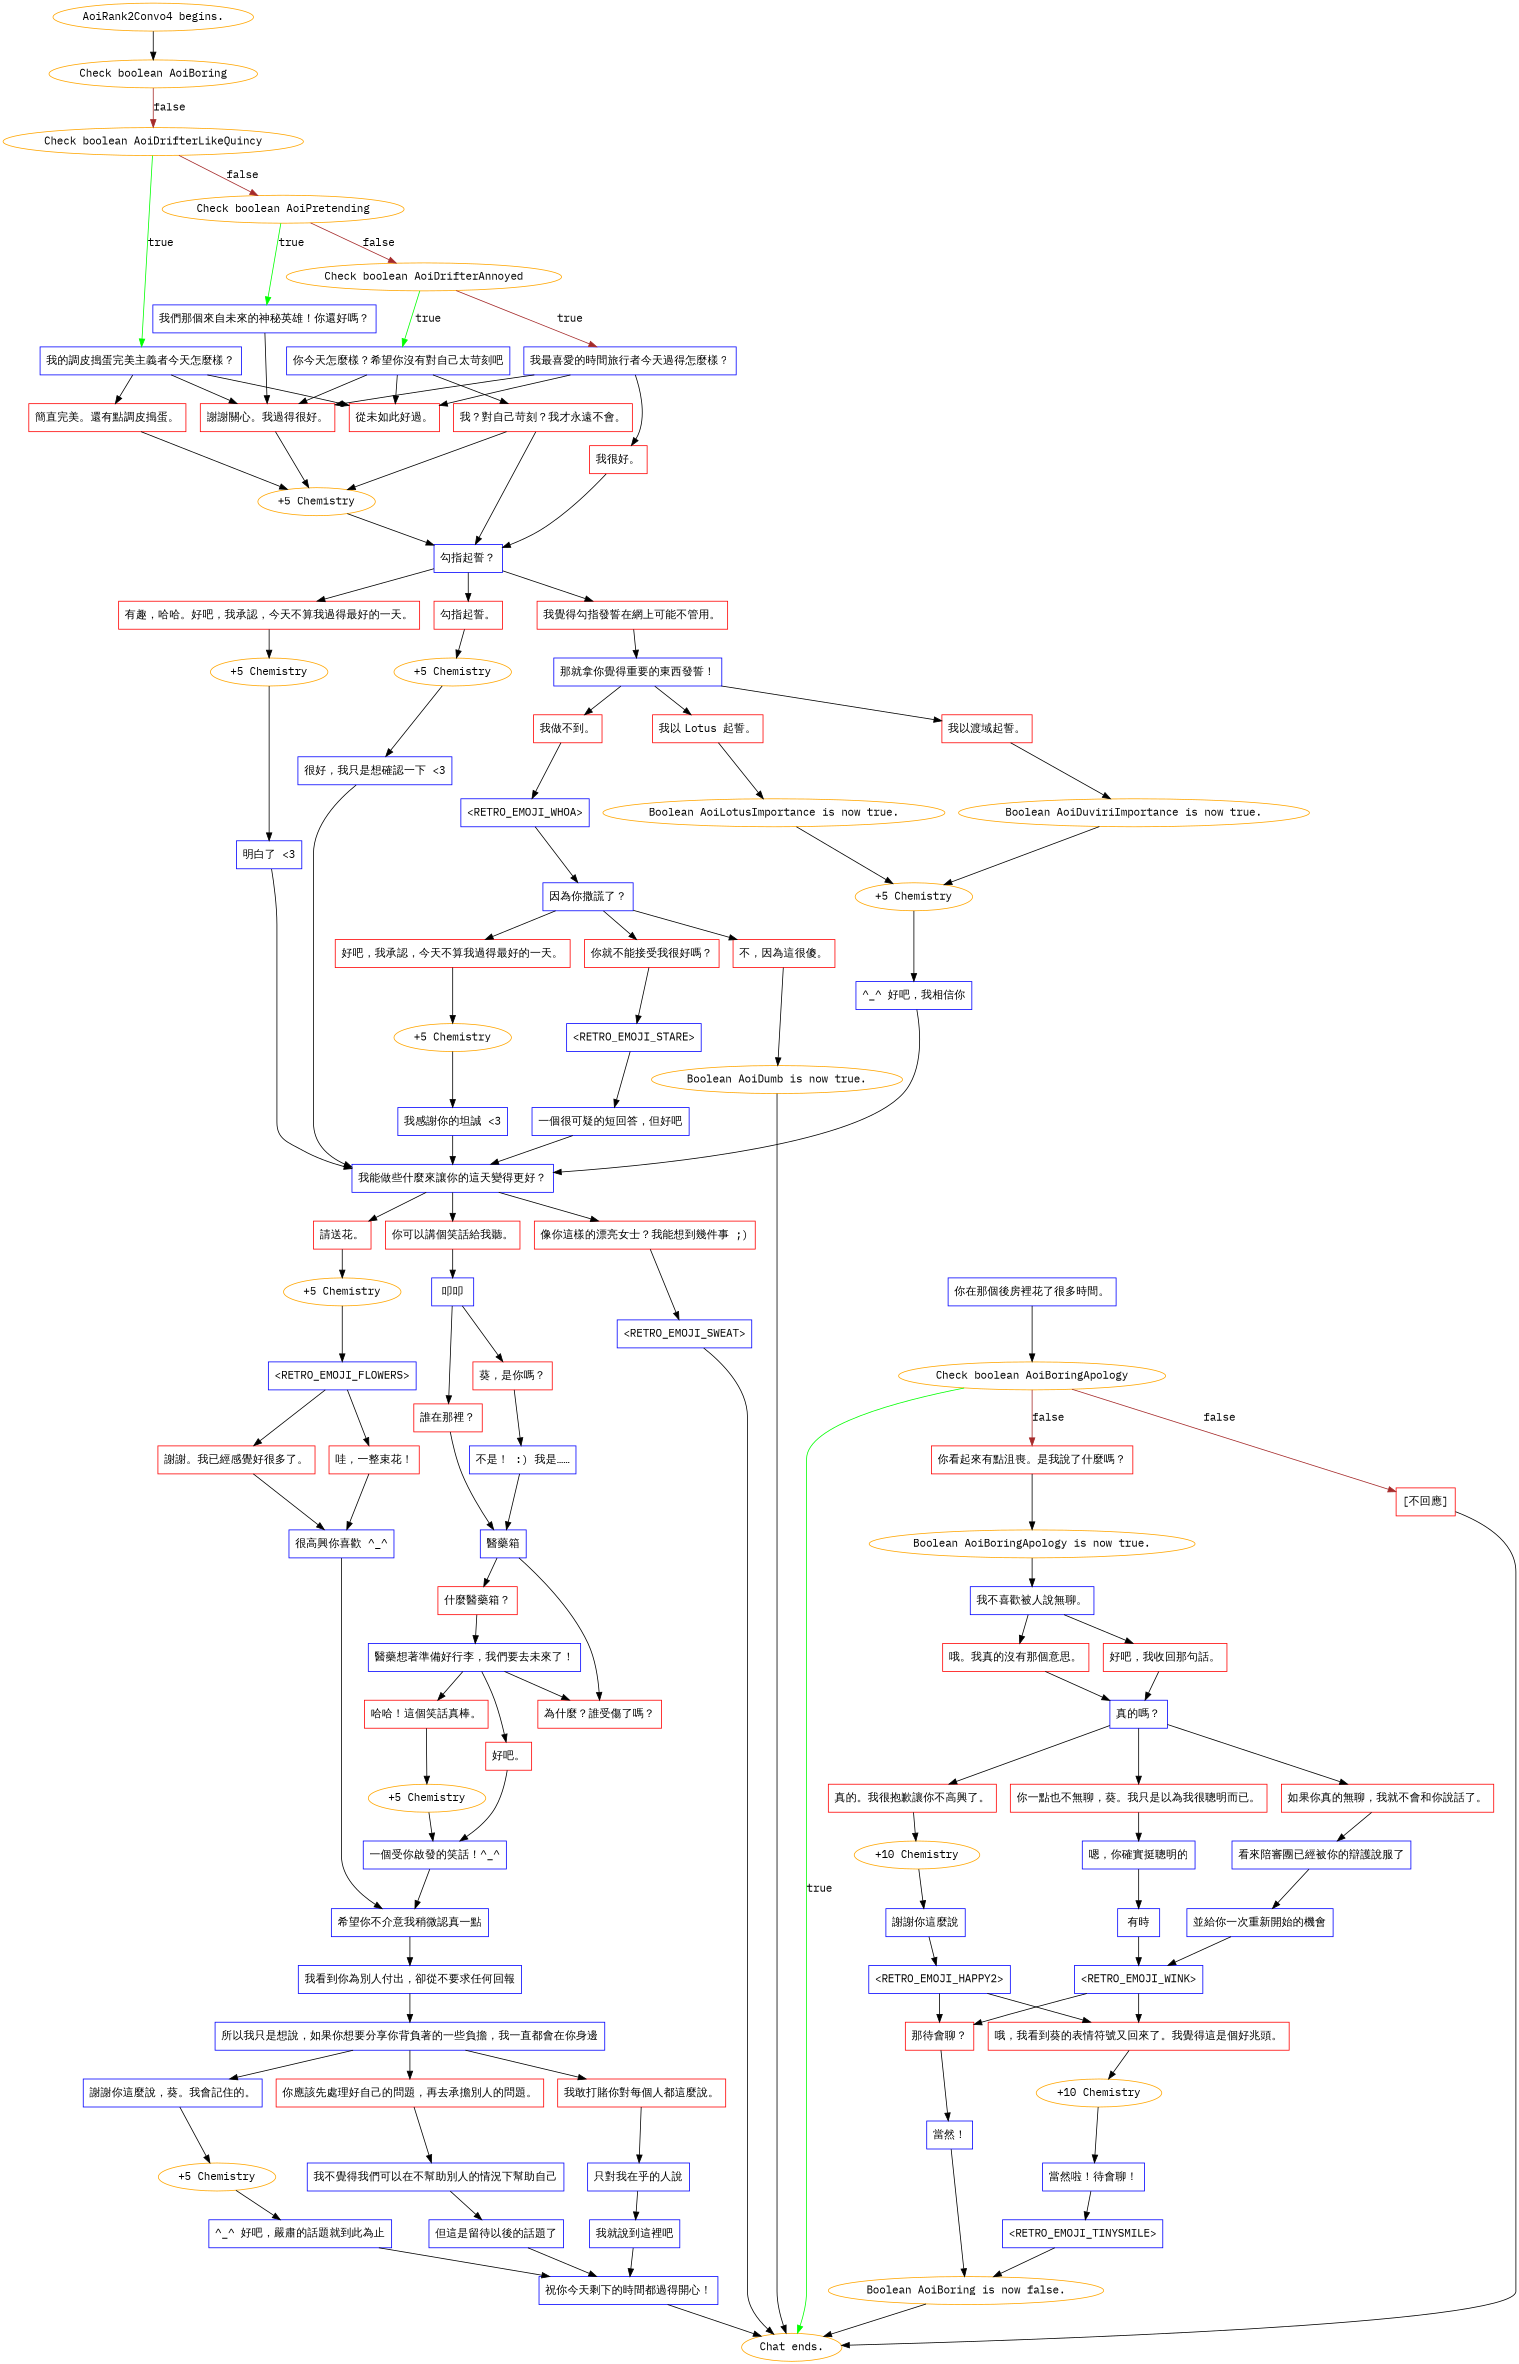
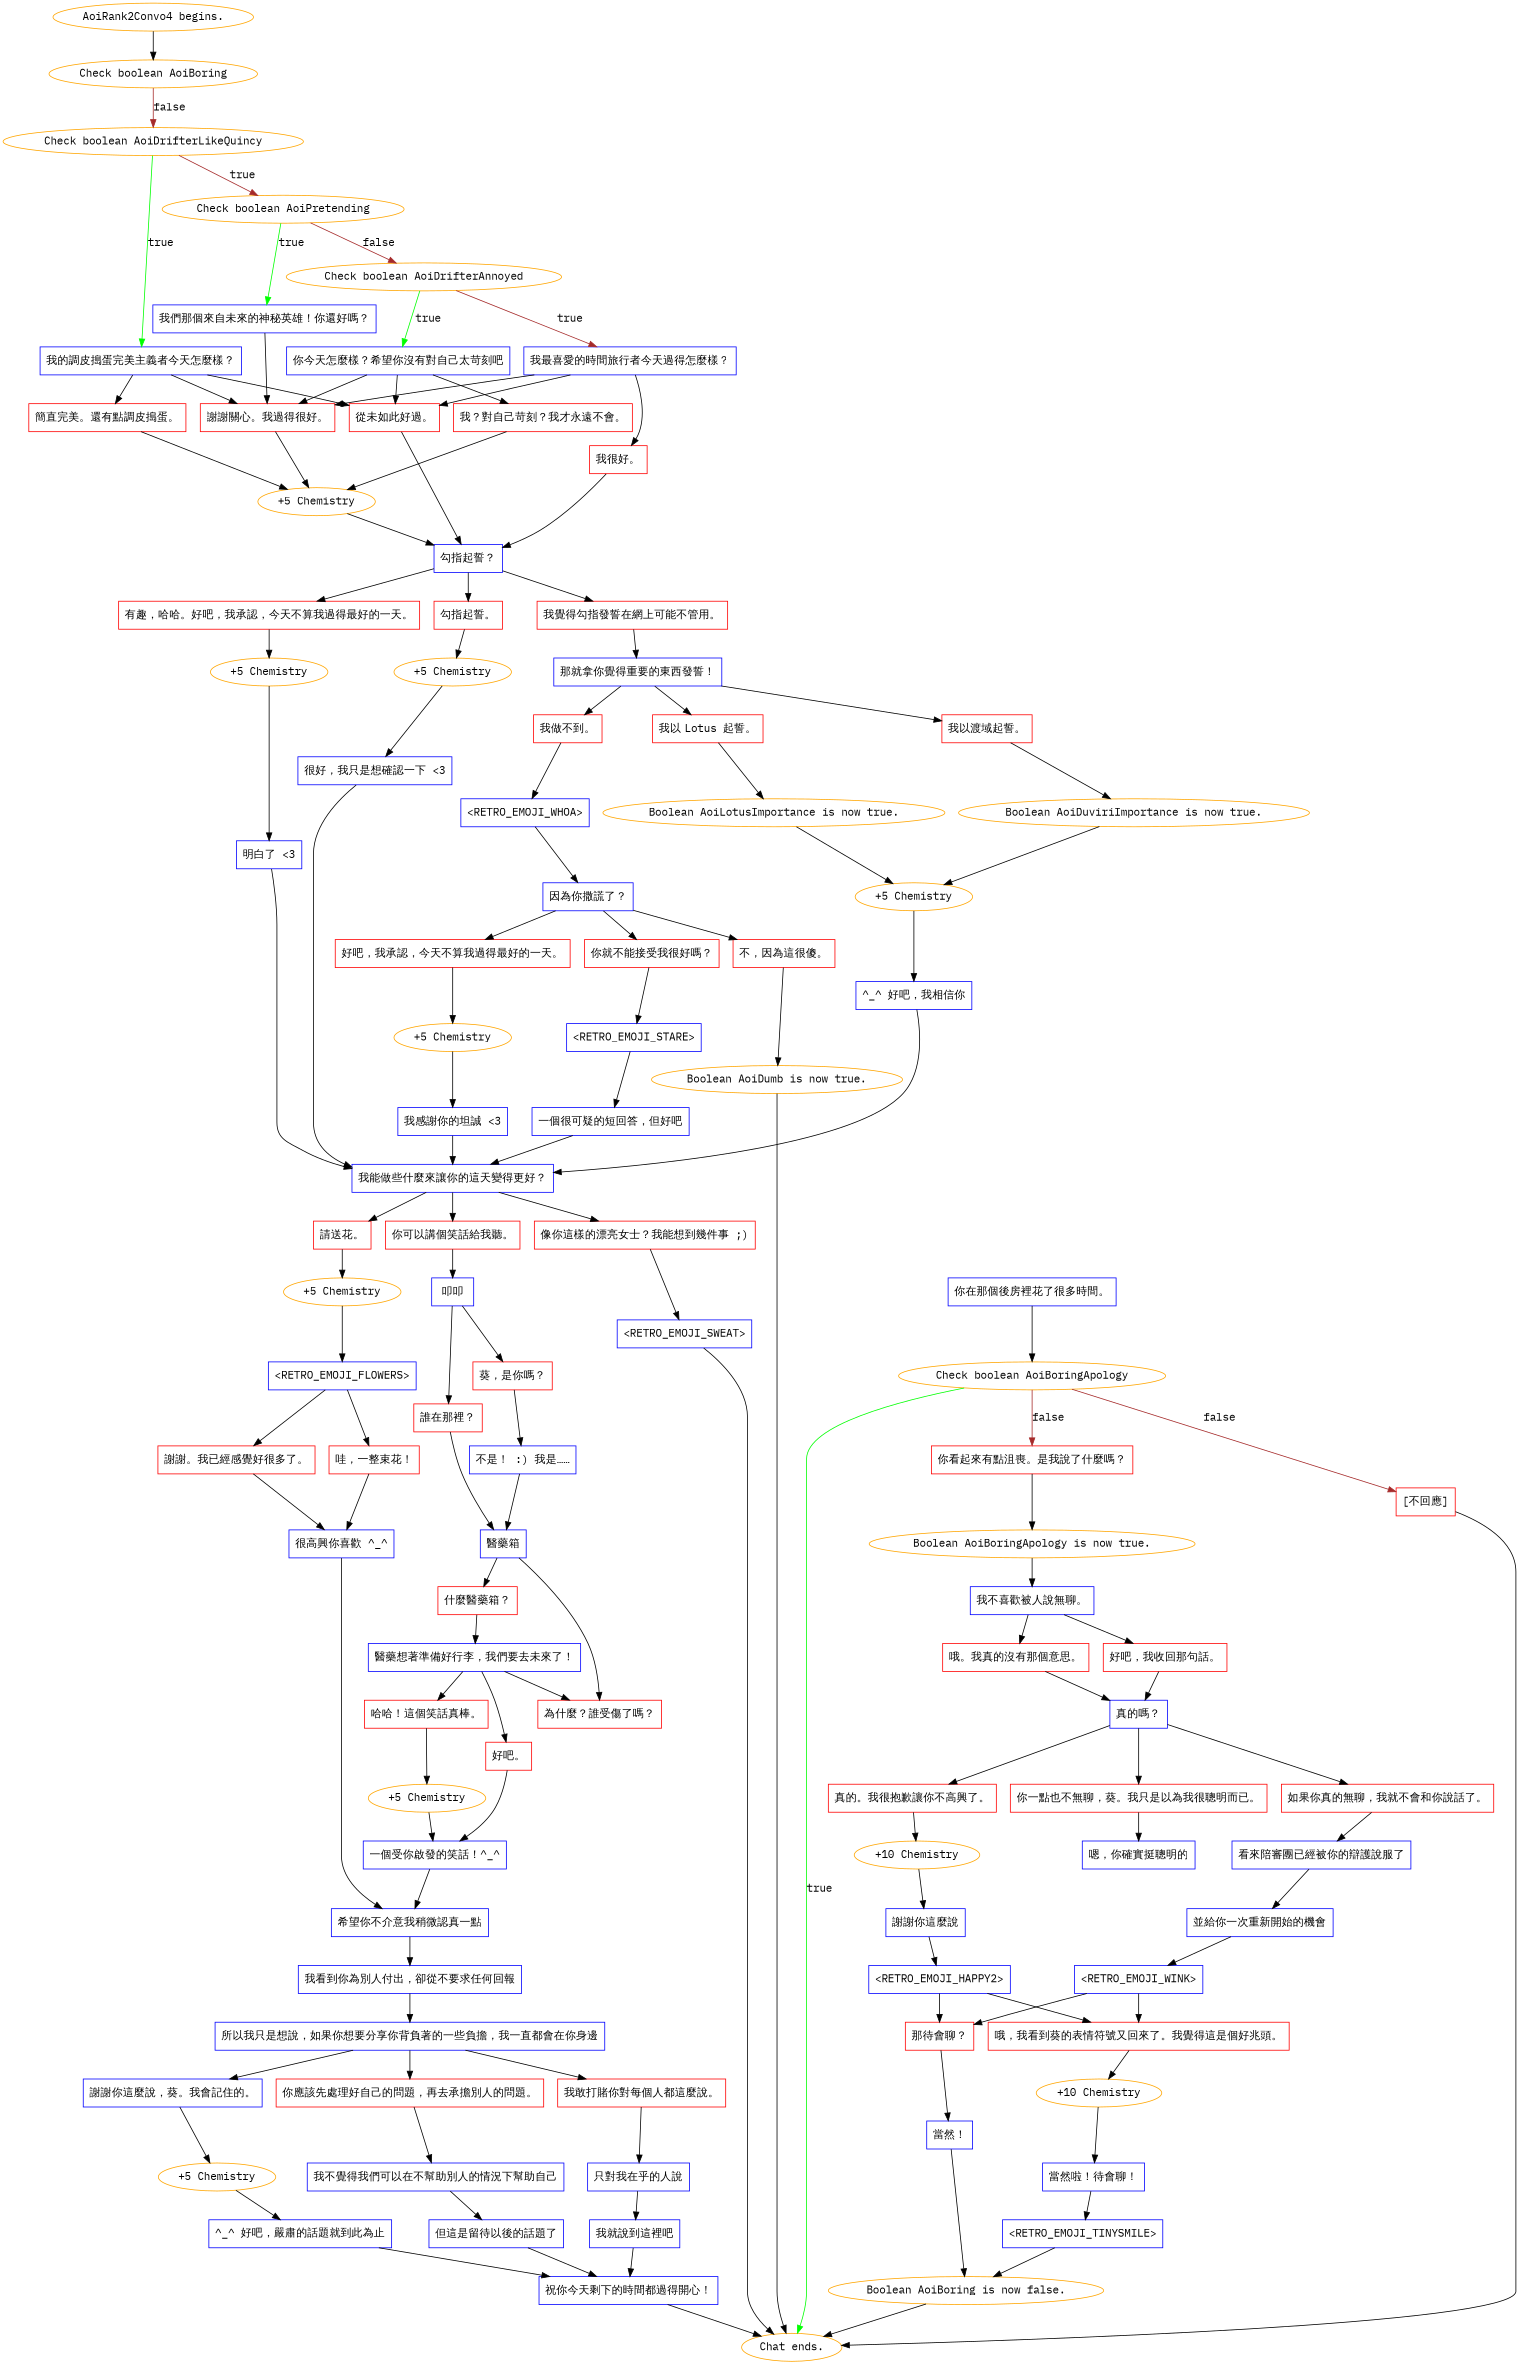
edge "Check boolean AoiDrifterLikeQuincy" -> "Check boolean AoiPretending": label "false" -> "true"
edge "我？對自己苛刻？我才永遠不會。" -> "勾指起誓？": now "從未如此好過。" -> "勾指起誓？"
node "有時": removed
